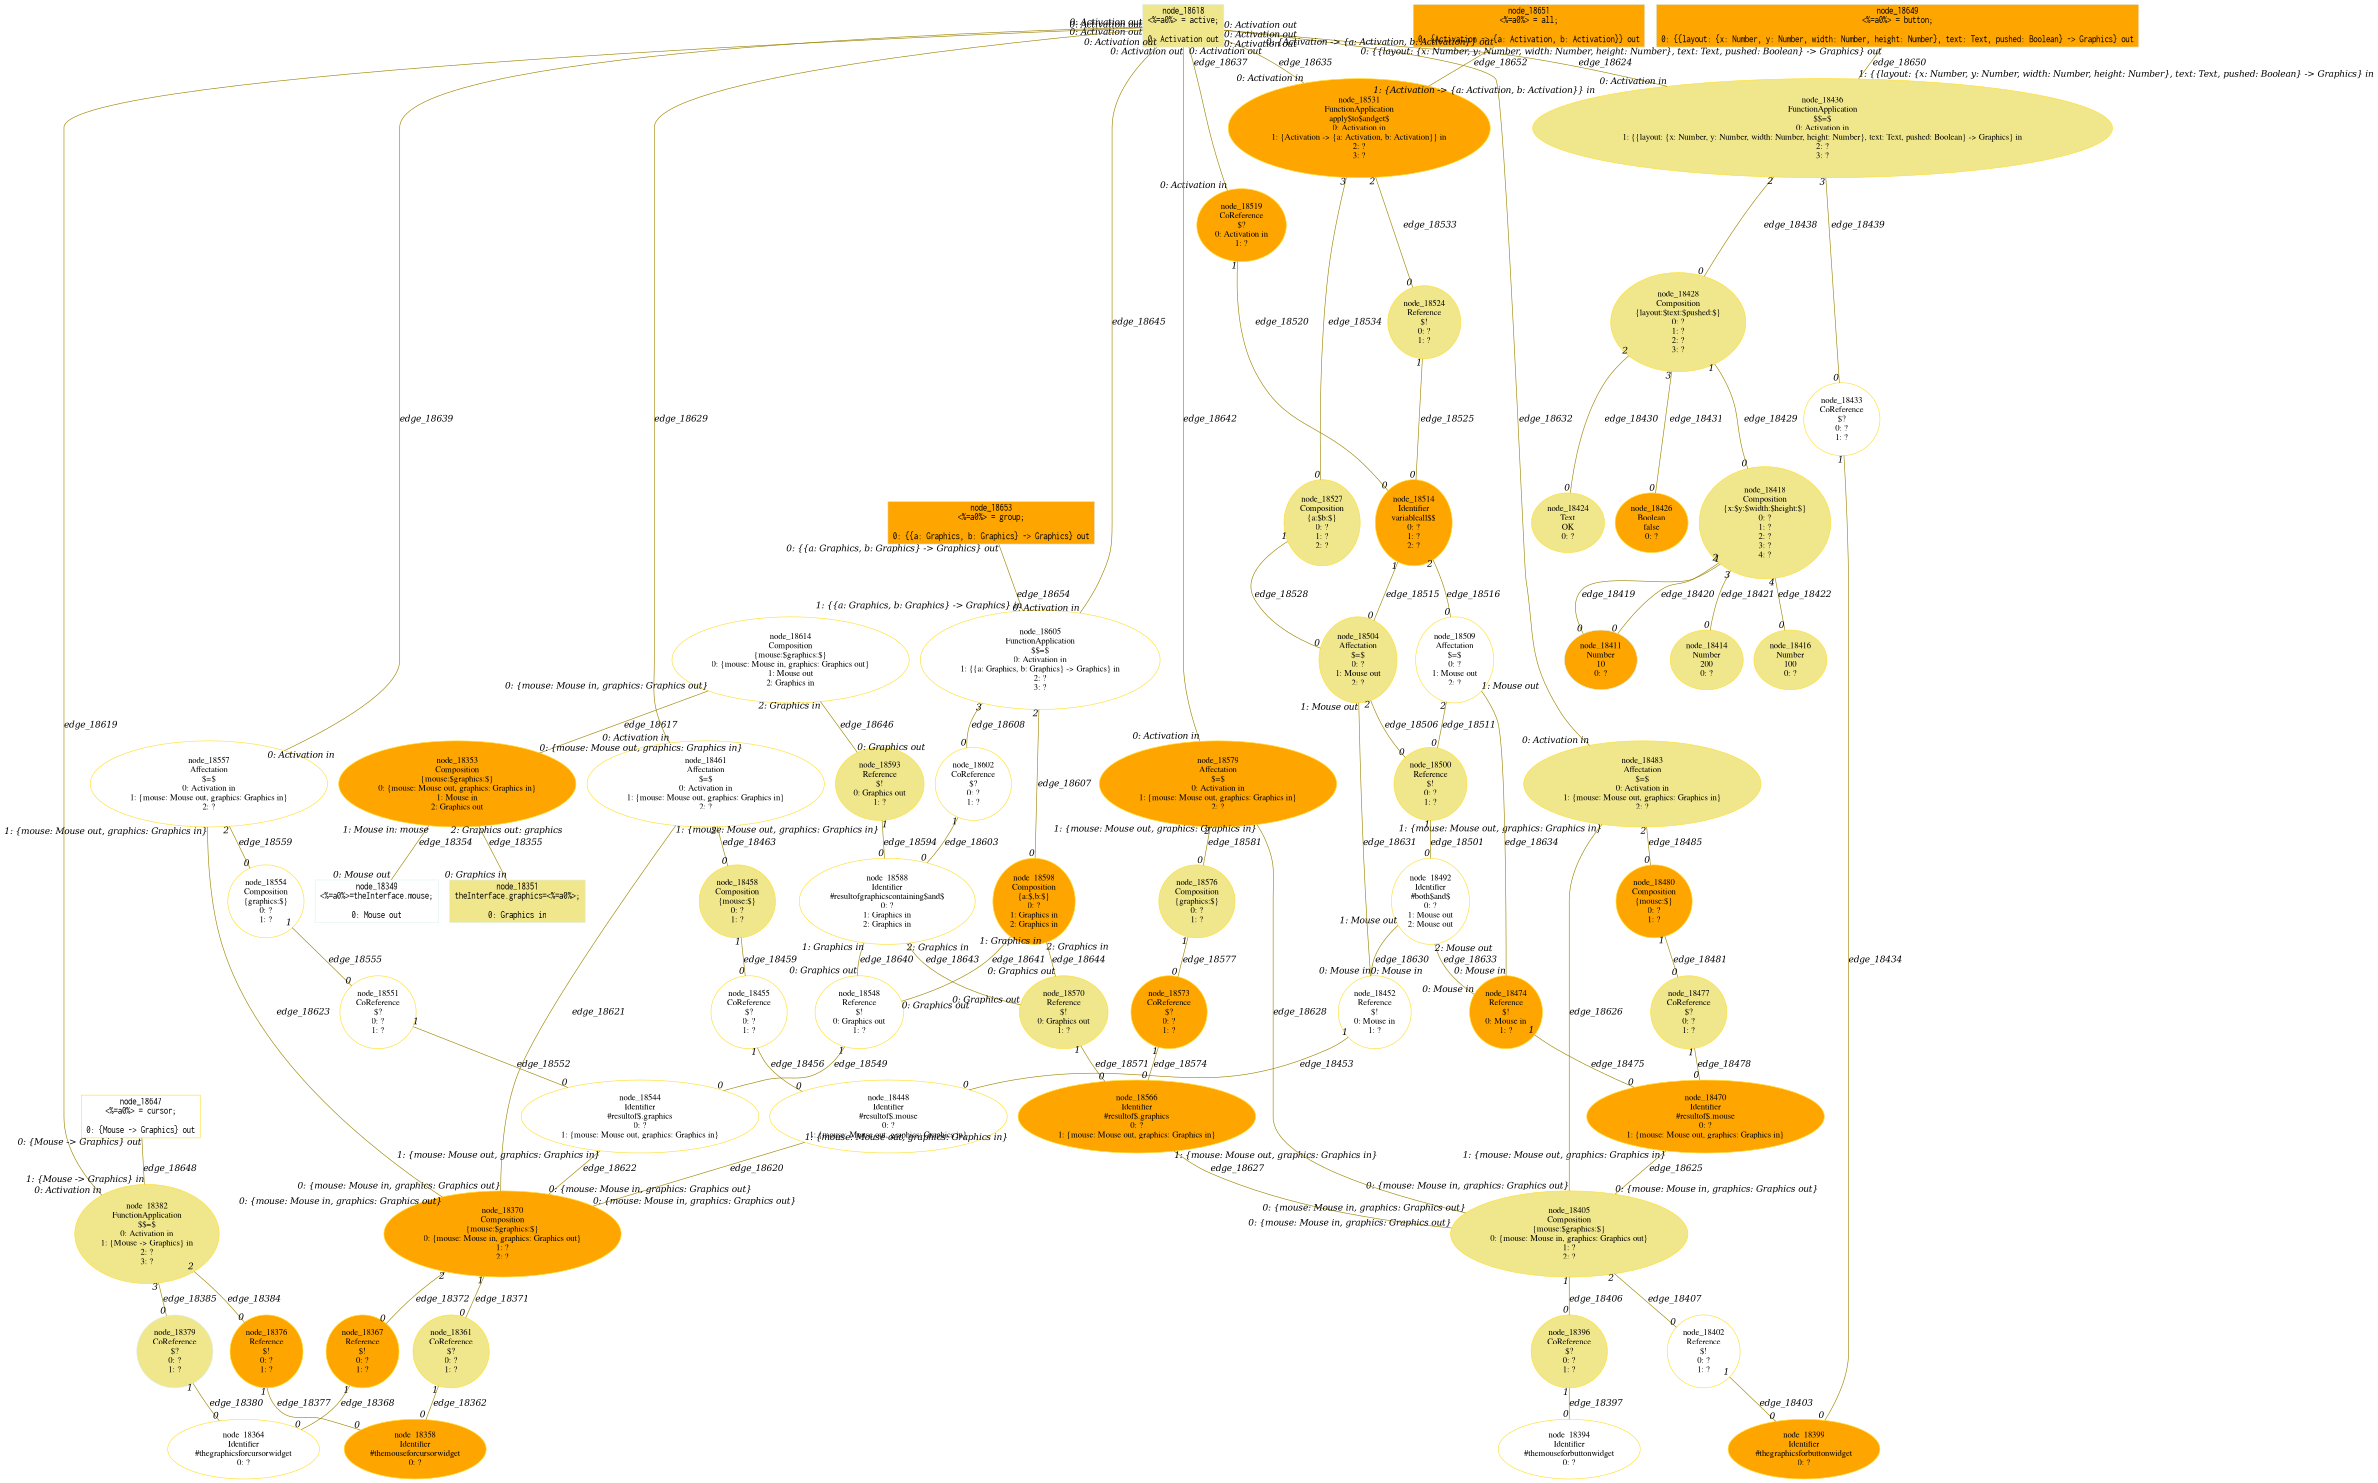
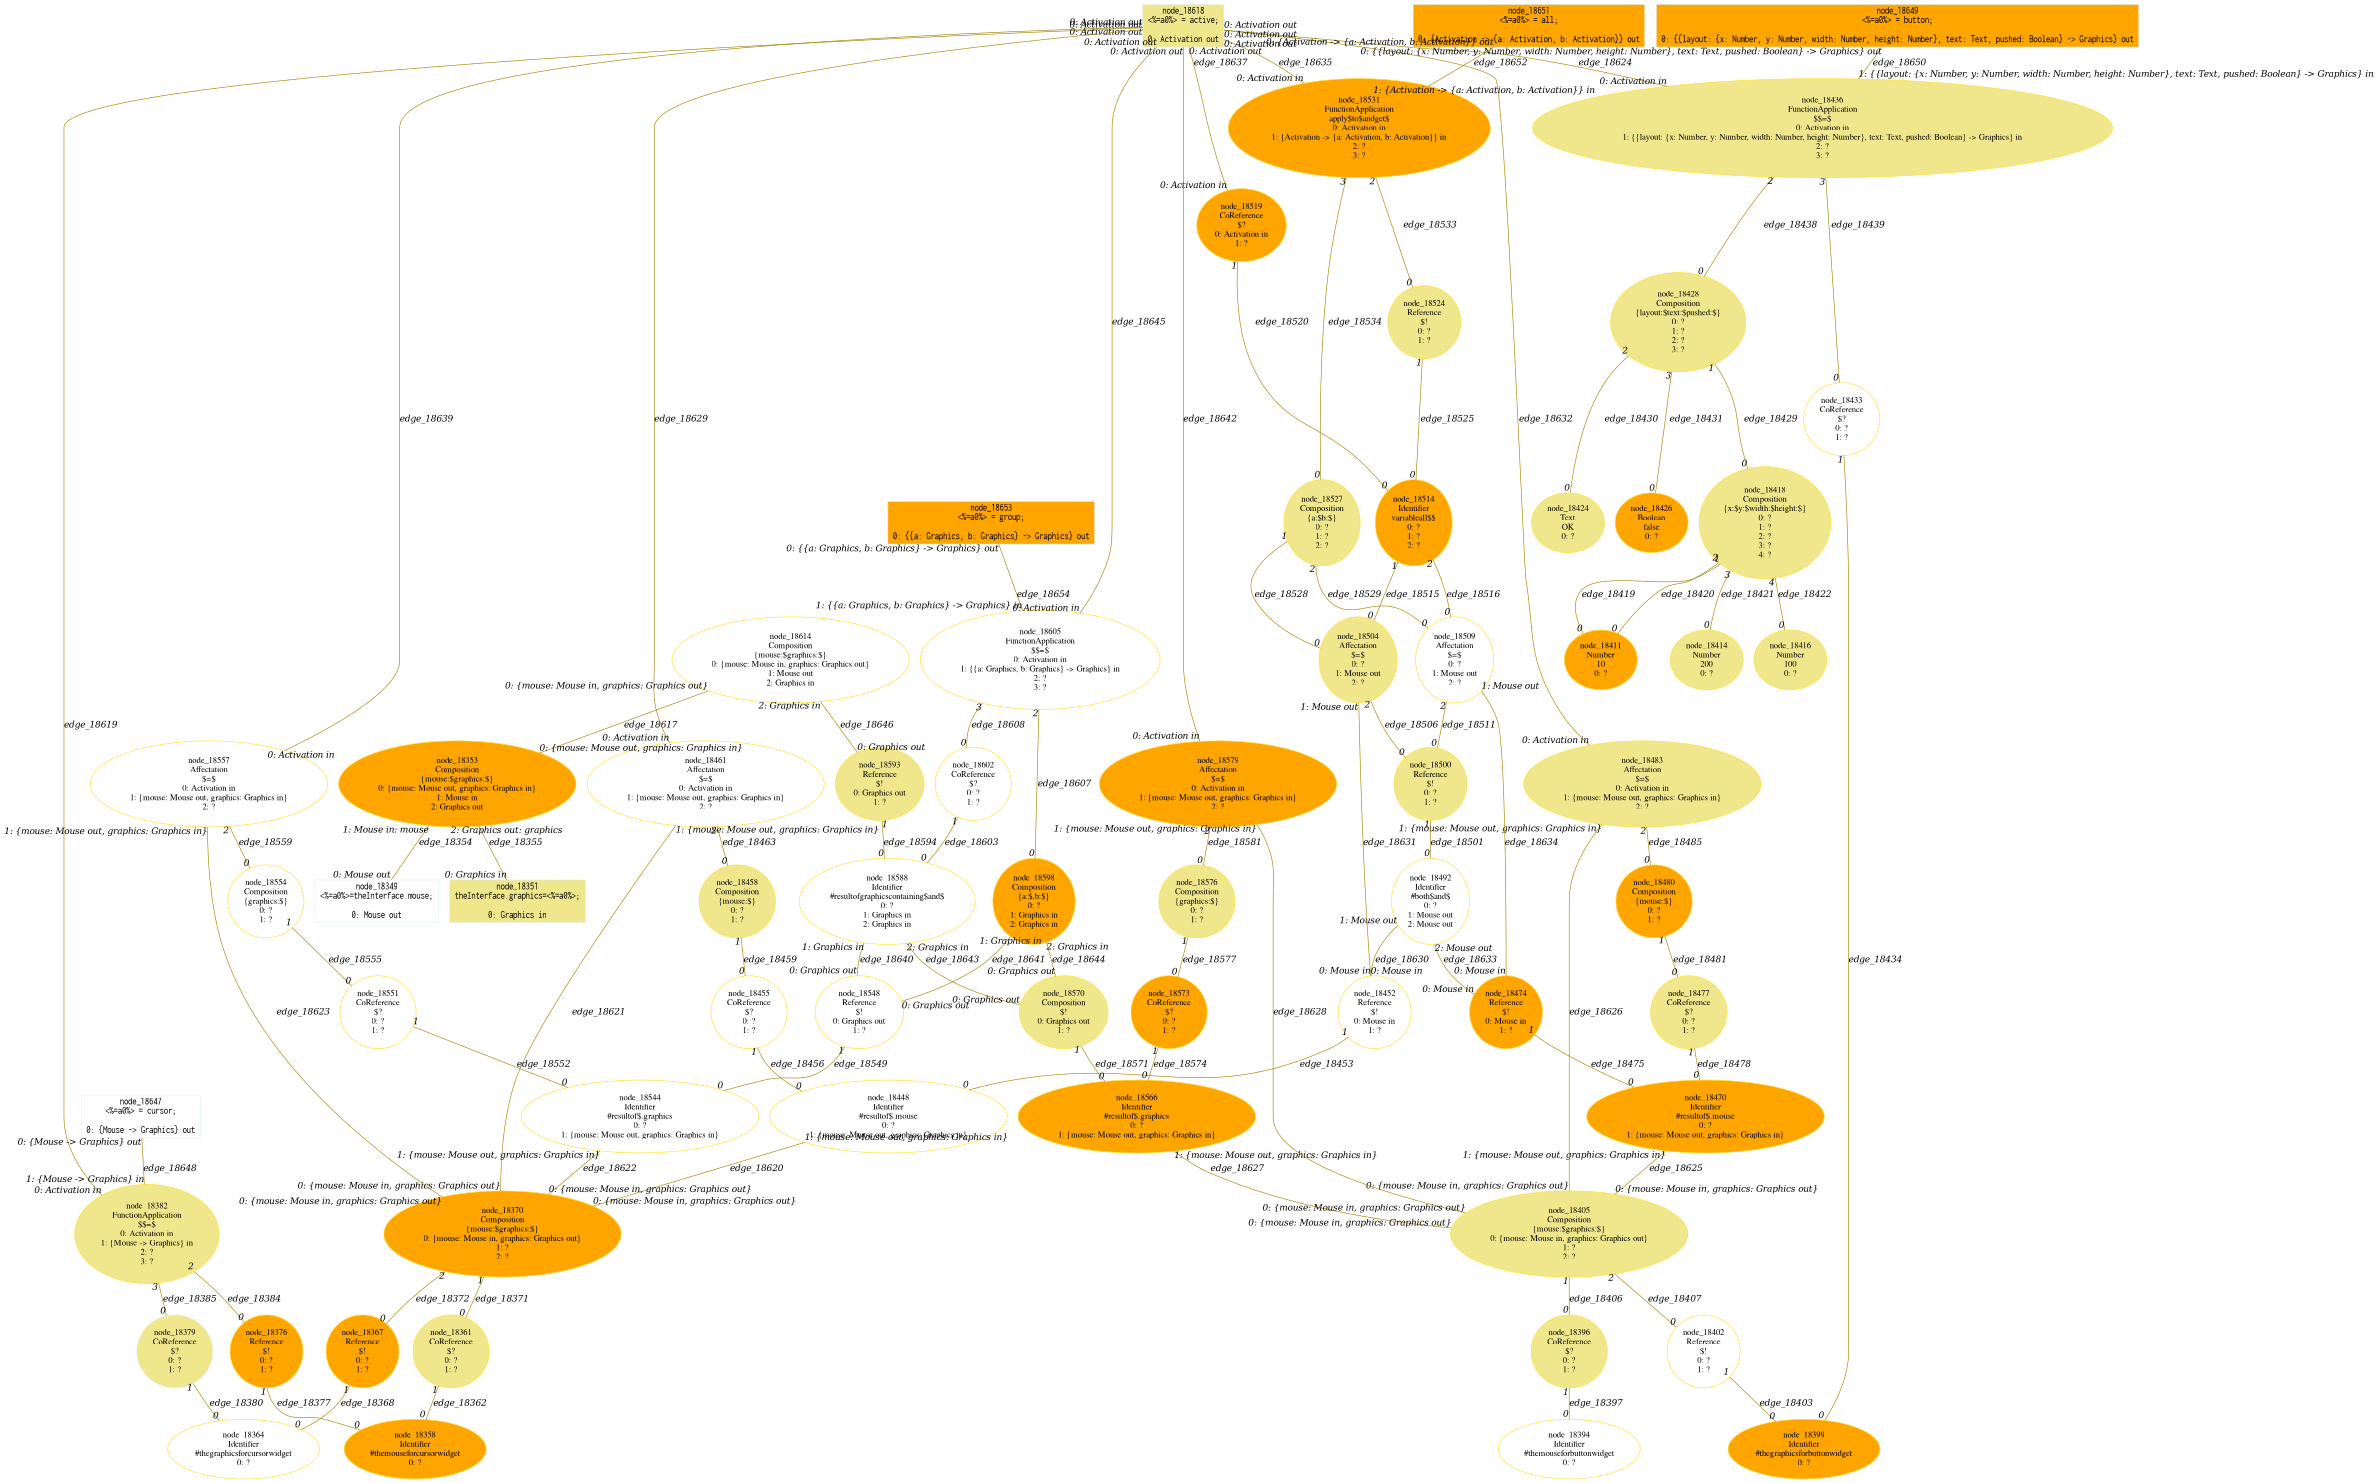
edge "node_18527 Composition {a:$b:$} 0: ? 1: ? 2: ?" -- "node_18509 Affectation $=$ 0: ? 1: Mouse out 2: ?": added, label "edge_18529"
node "node_18411 Number 10 0: ?": color #dff1f2 -> #ffde2f
node "node_18570 Reference $! 0: Graphics out 1: ?": label "node_18570 Reference $! 0: Graphics out 1: ?" -> "node_18570 Composition $! 0: Graphics out 1: ?"
node "node_18647 <%=a0%> = cursor; 0: {Mouse -> Graphics} out": color #ffde2f -> #dff1f2
